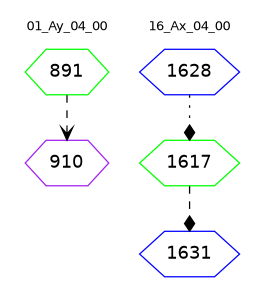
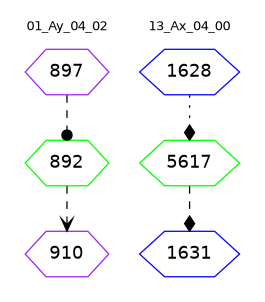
cluster "01_Ay_04_00": label "01_Ay_04_00" -> "01_Ay_04_02"
cluster "16_Ax_04_00": label "16_Ax_04_00" -> "13_Ax_04_00"
node "897": added
node "891": label "891" -> "892"
node "1617": label "1617" -> "5617"
